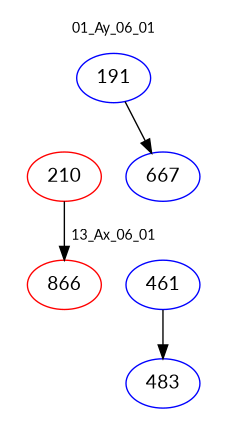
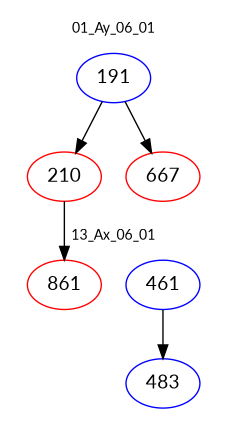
edge "191" -> "210": added
node "667": color blue -> red
node "866": label "866" -> "861"
